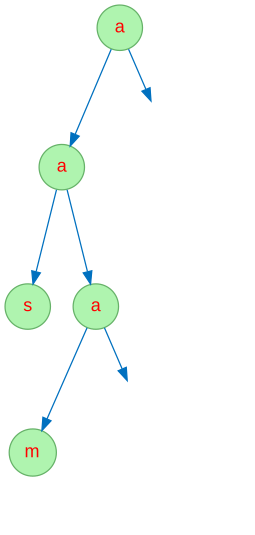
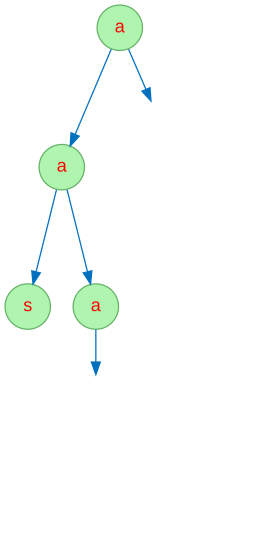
node "m": removed
